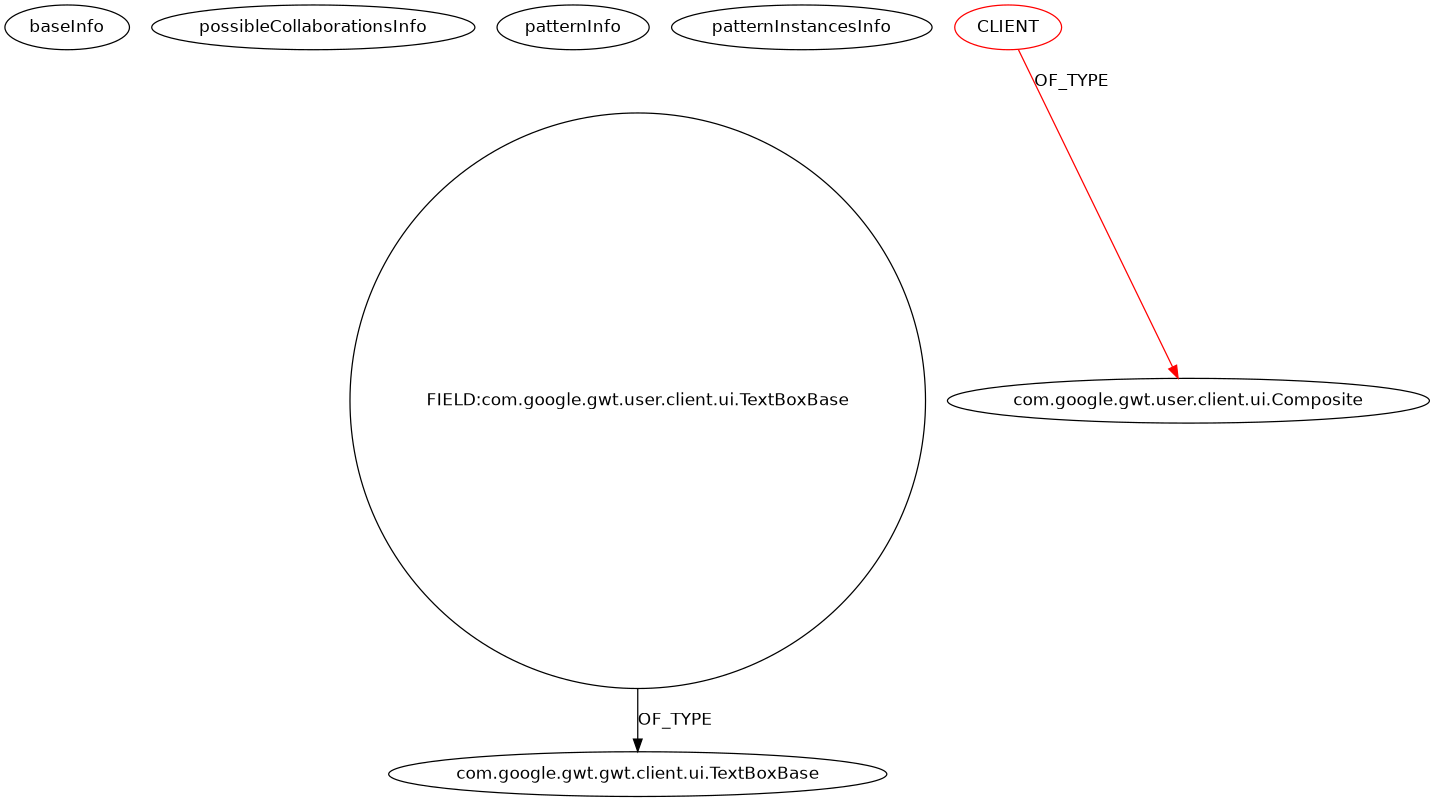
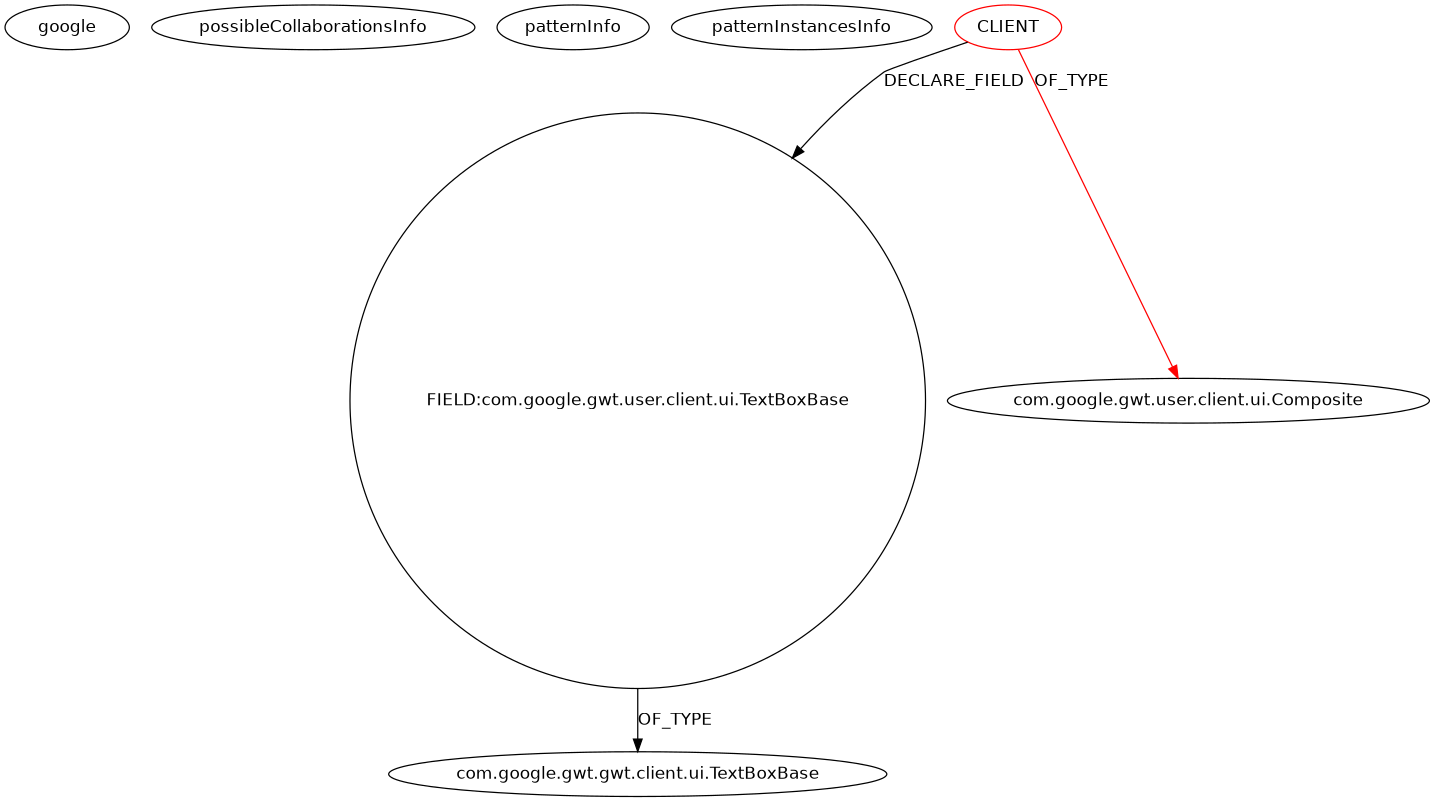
node "baseInfo": label "baseInfo" -> "google"
edge "CLIENT" -> "FIELD:com.google.gwt.user.client.ui.TextBoxBase": added, label "DECLARE_FIELD"
